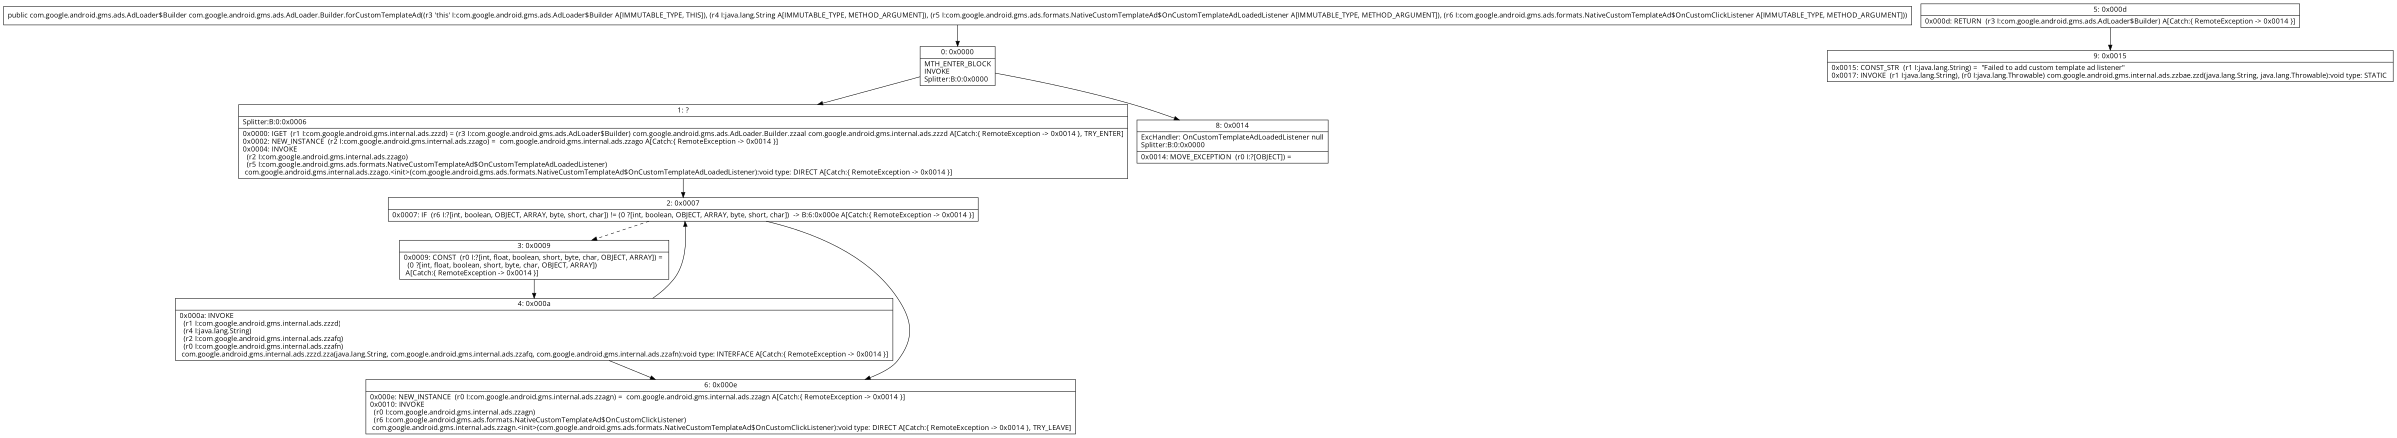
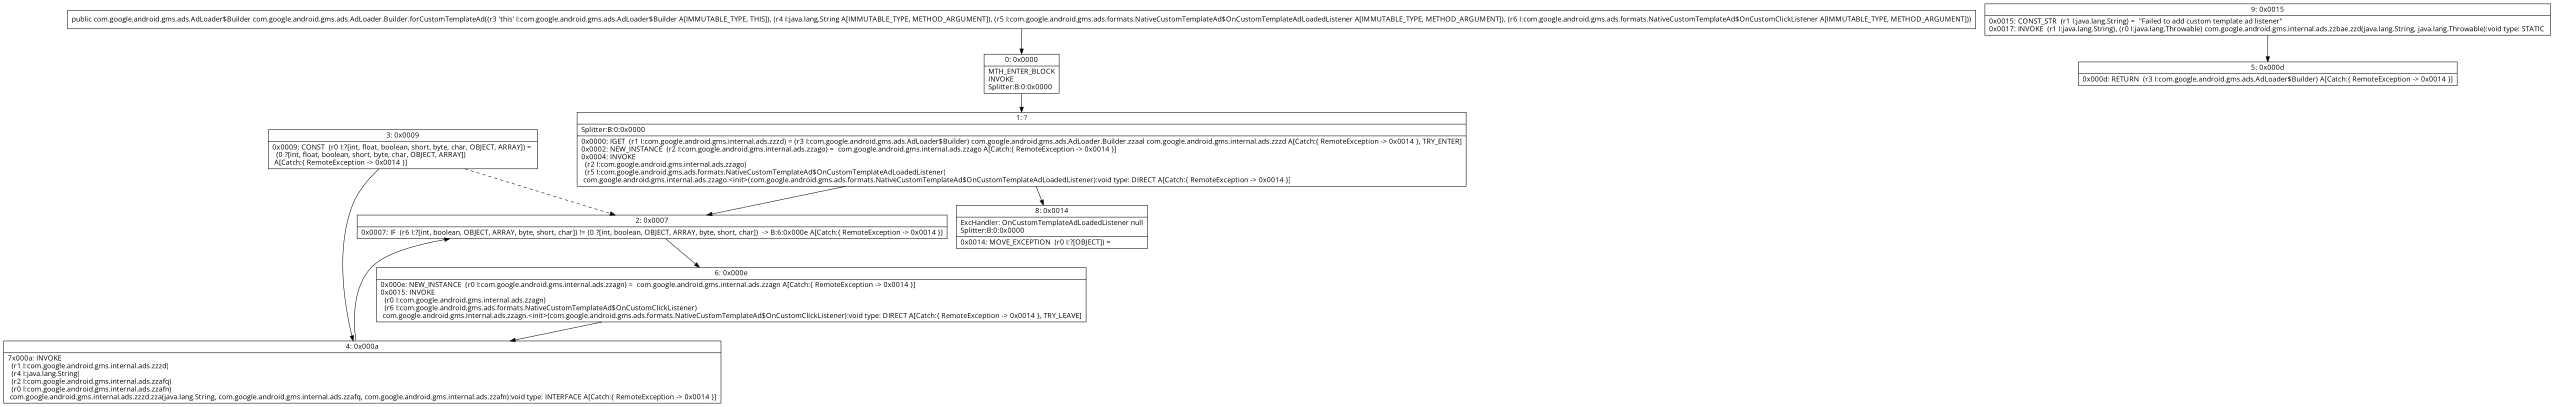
edge "5: 0x000d" -> "9: 0x0015": reversed
edge "0: 0x0000" -> "8: 0x0014": now "1: ?" -> "8: 0x0014"
node "1: ?": text "Splitter:B:0:0x0006" -> "Splitter:B:0:0x0000"
edge "2: 0x0007" -> "3: 0x0009": reversed
node "4: 0x000a": text "0x000a: INVOKE" -> "7x000a: INVOKE"
edge "4: 0x000a" -> "6: 0x000e": reversed
node "6: 0x000e": text "0x0010: INVOKE" -> "0x0015: INVOKE"
